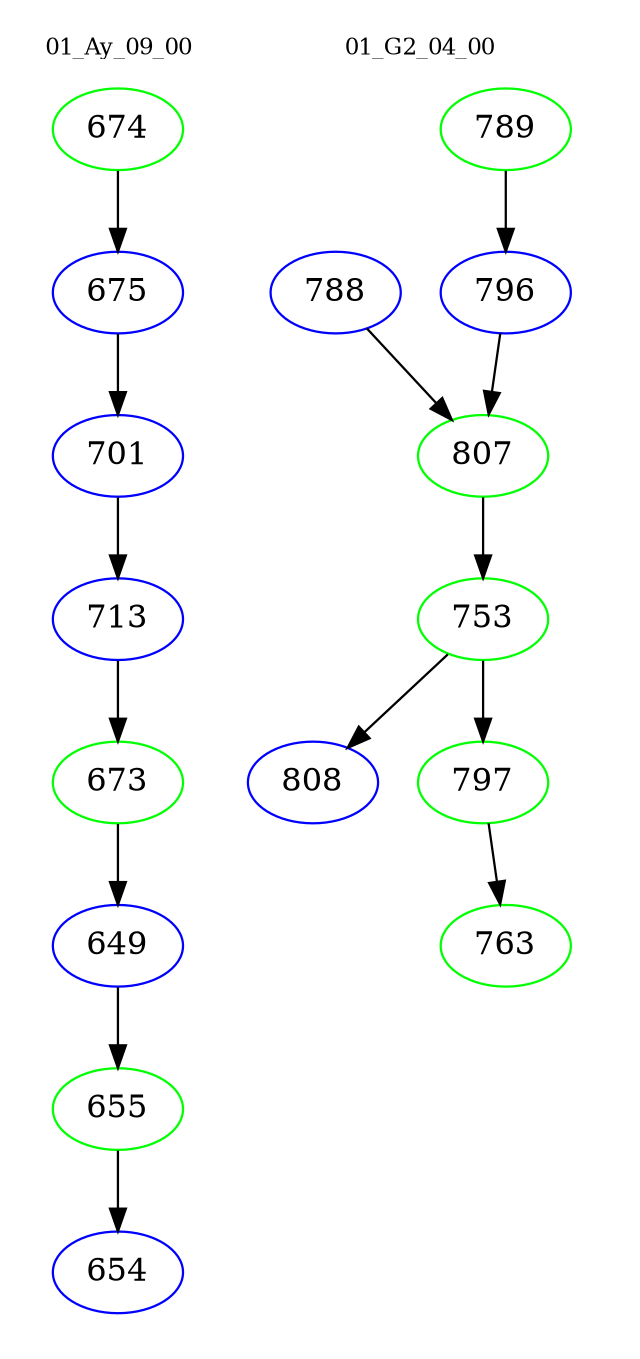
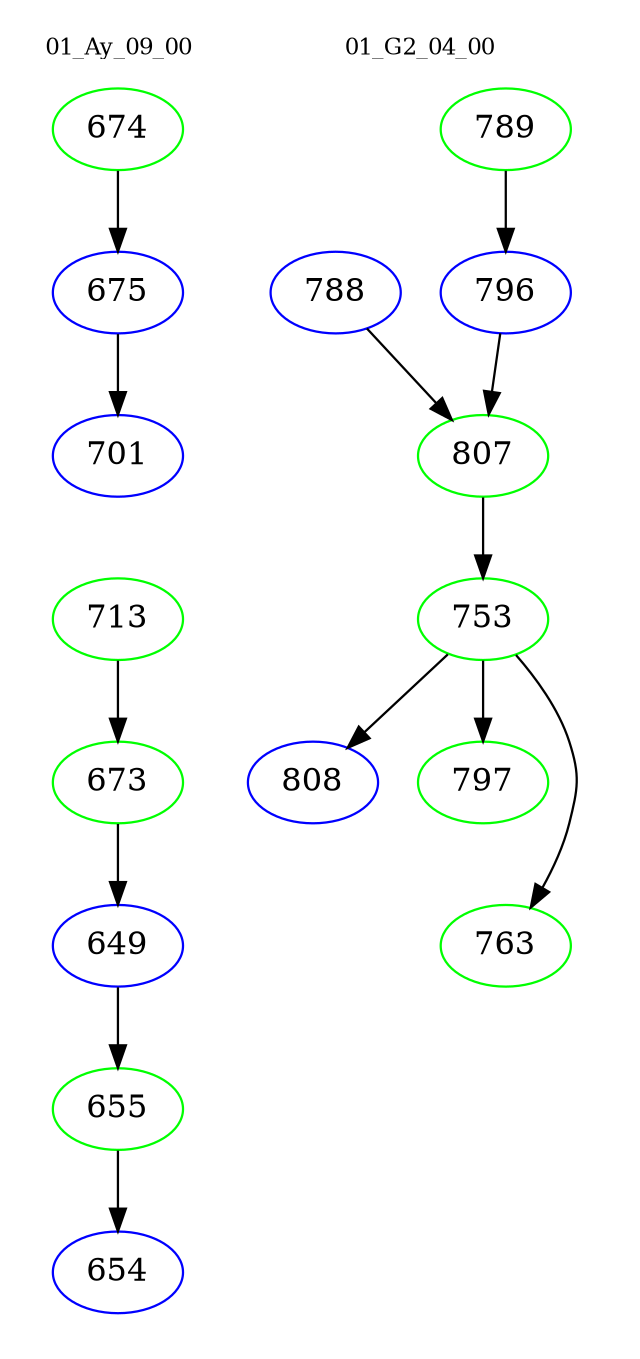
edge "701" -> "713": removed
node "713": color blue -> green
edge "797" -> "763": now "753" -> "763"
